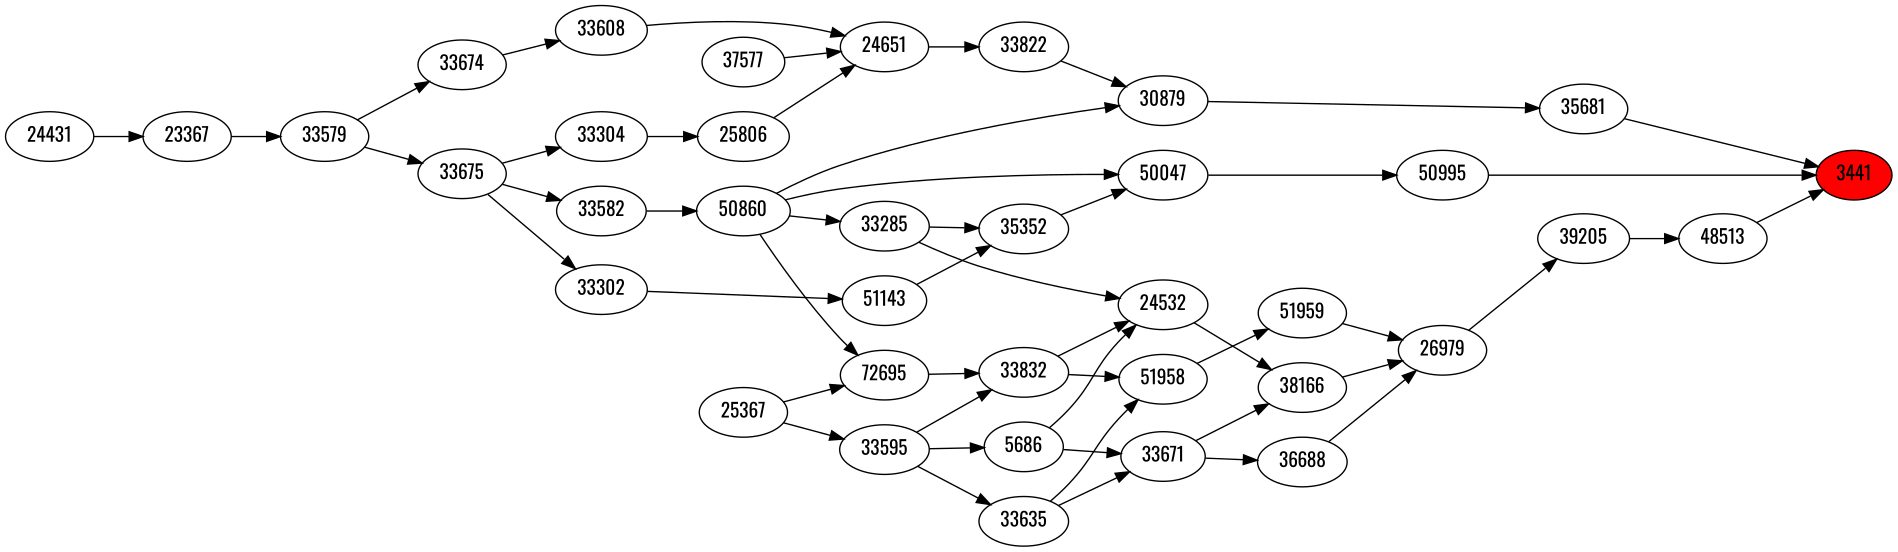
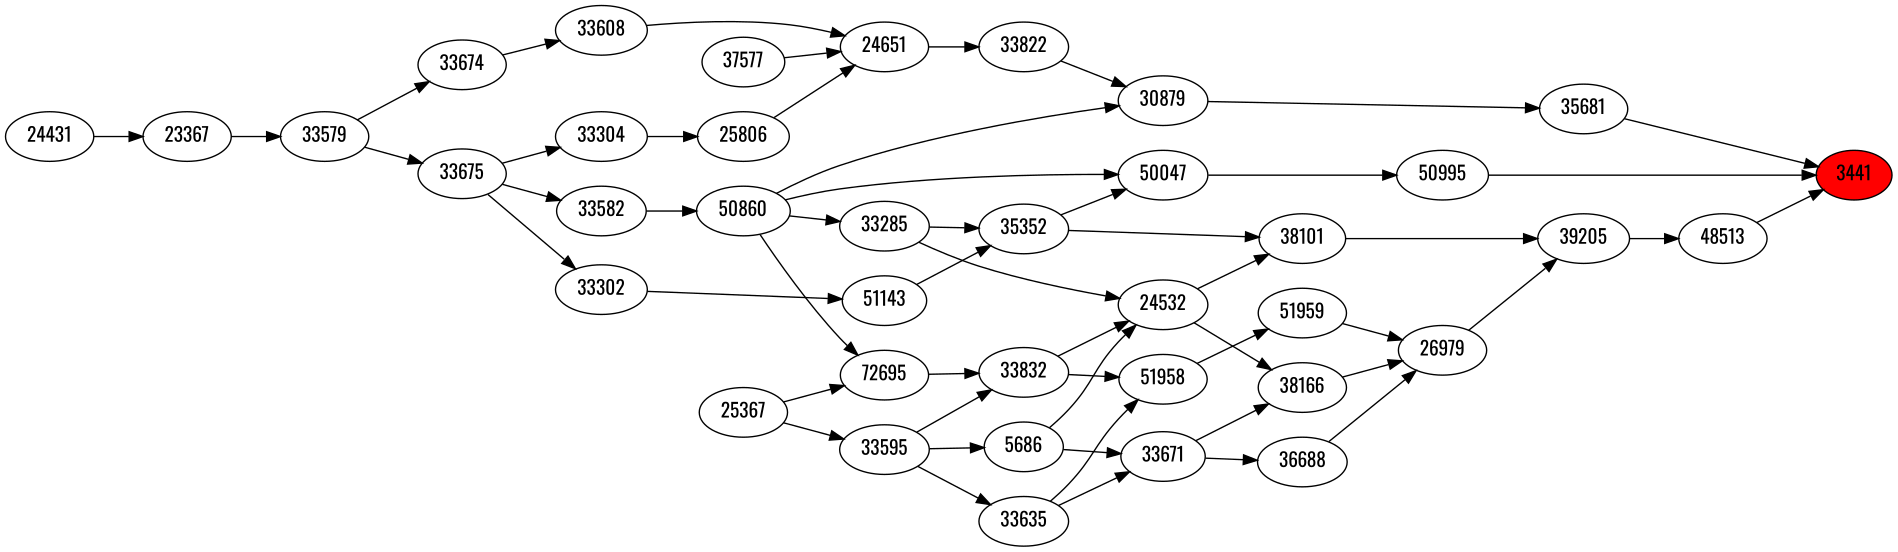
node "38101": added
